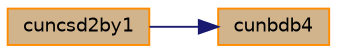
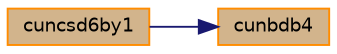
node "cuncsd2by1": label "cuncsd2by1" -> "cuncsd6by1"
